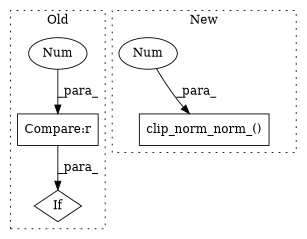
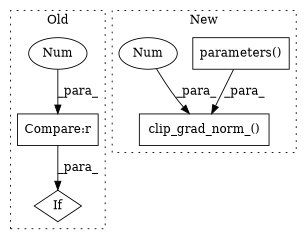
node "parameters()": added
node "clip_norm_norm_()": label "clip_norm_norm_()" -> "clip_grad_norm_()"
